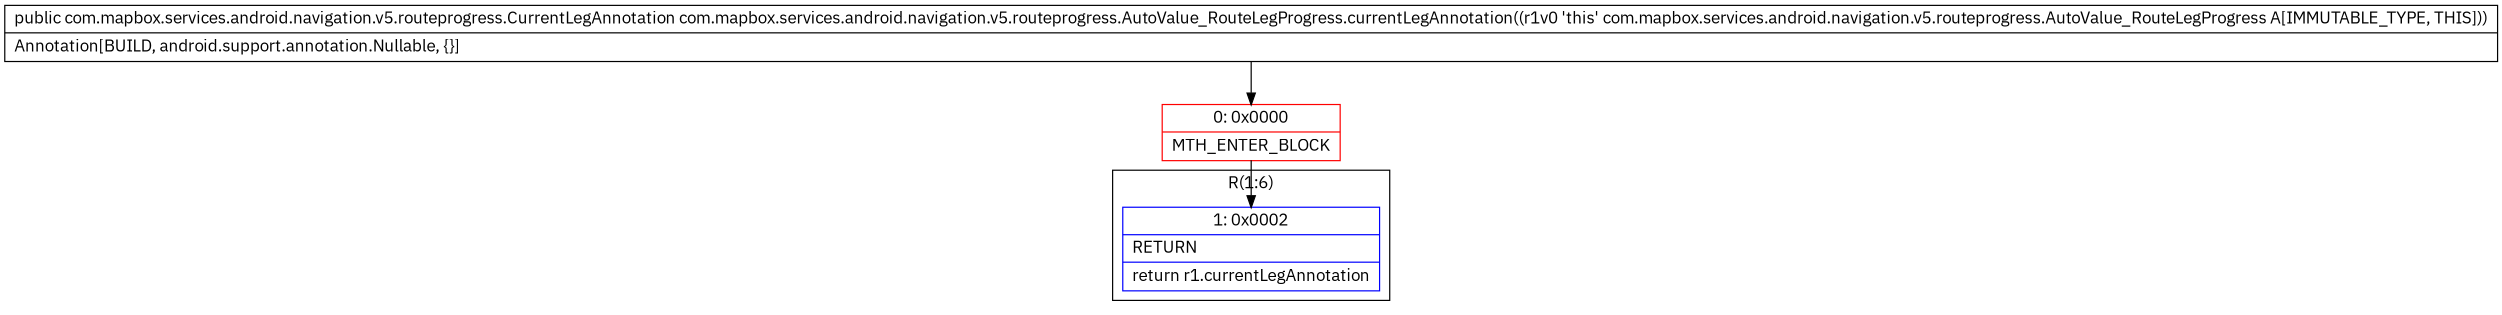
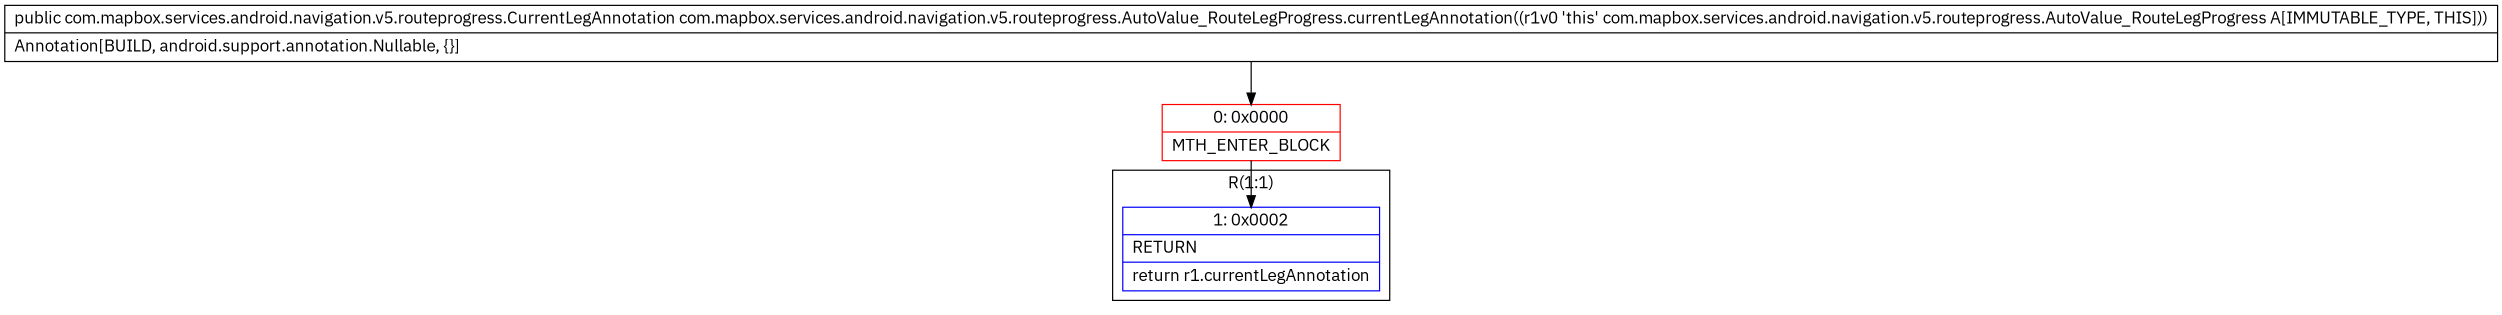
cluster "R(1:6)": label "R(1:6)" -> "R(1:1)"
